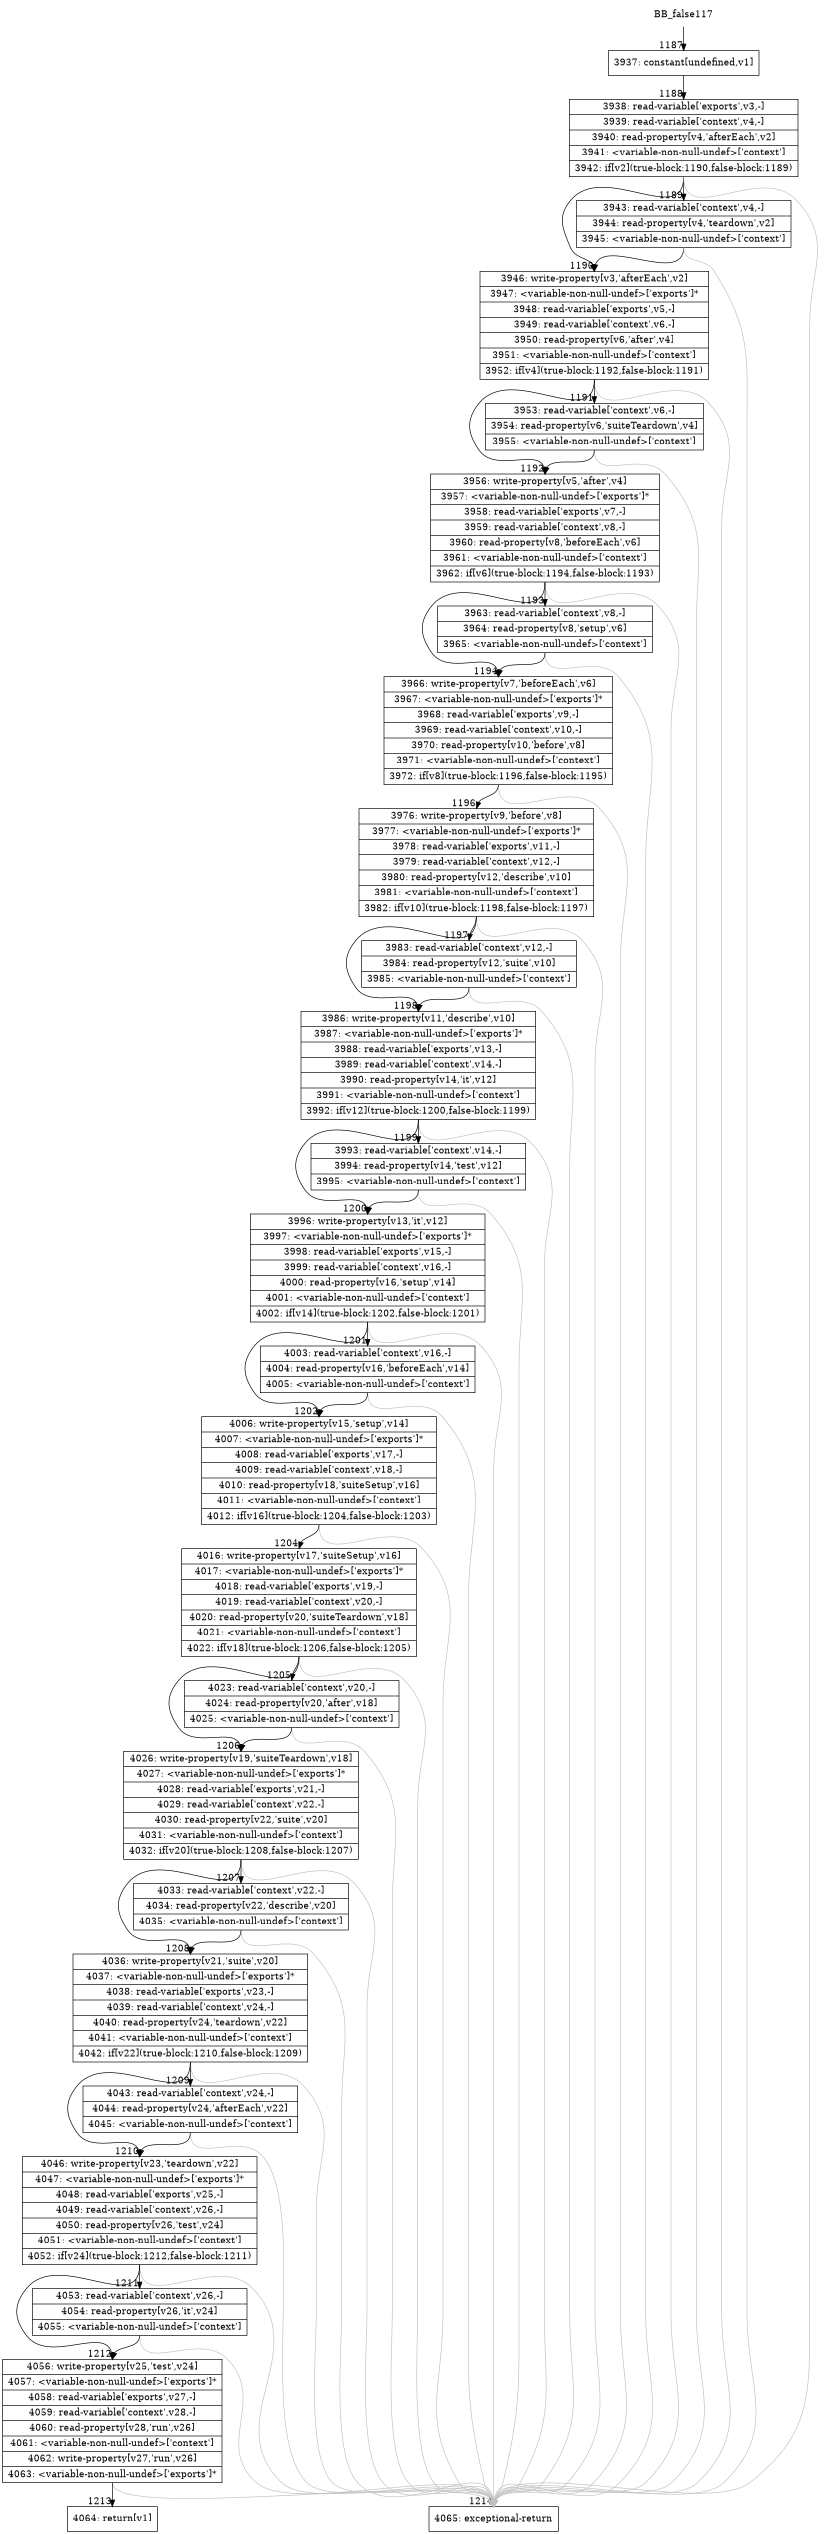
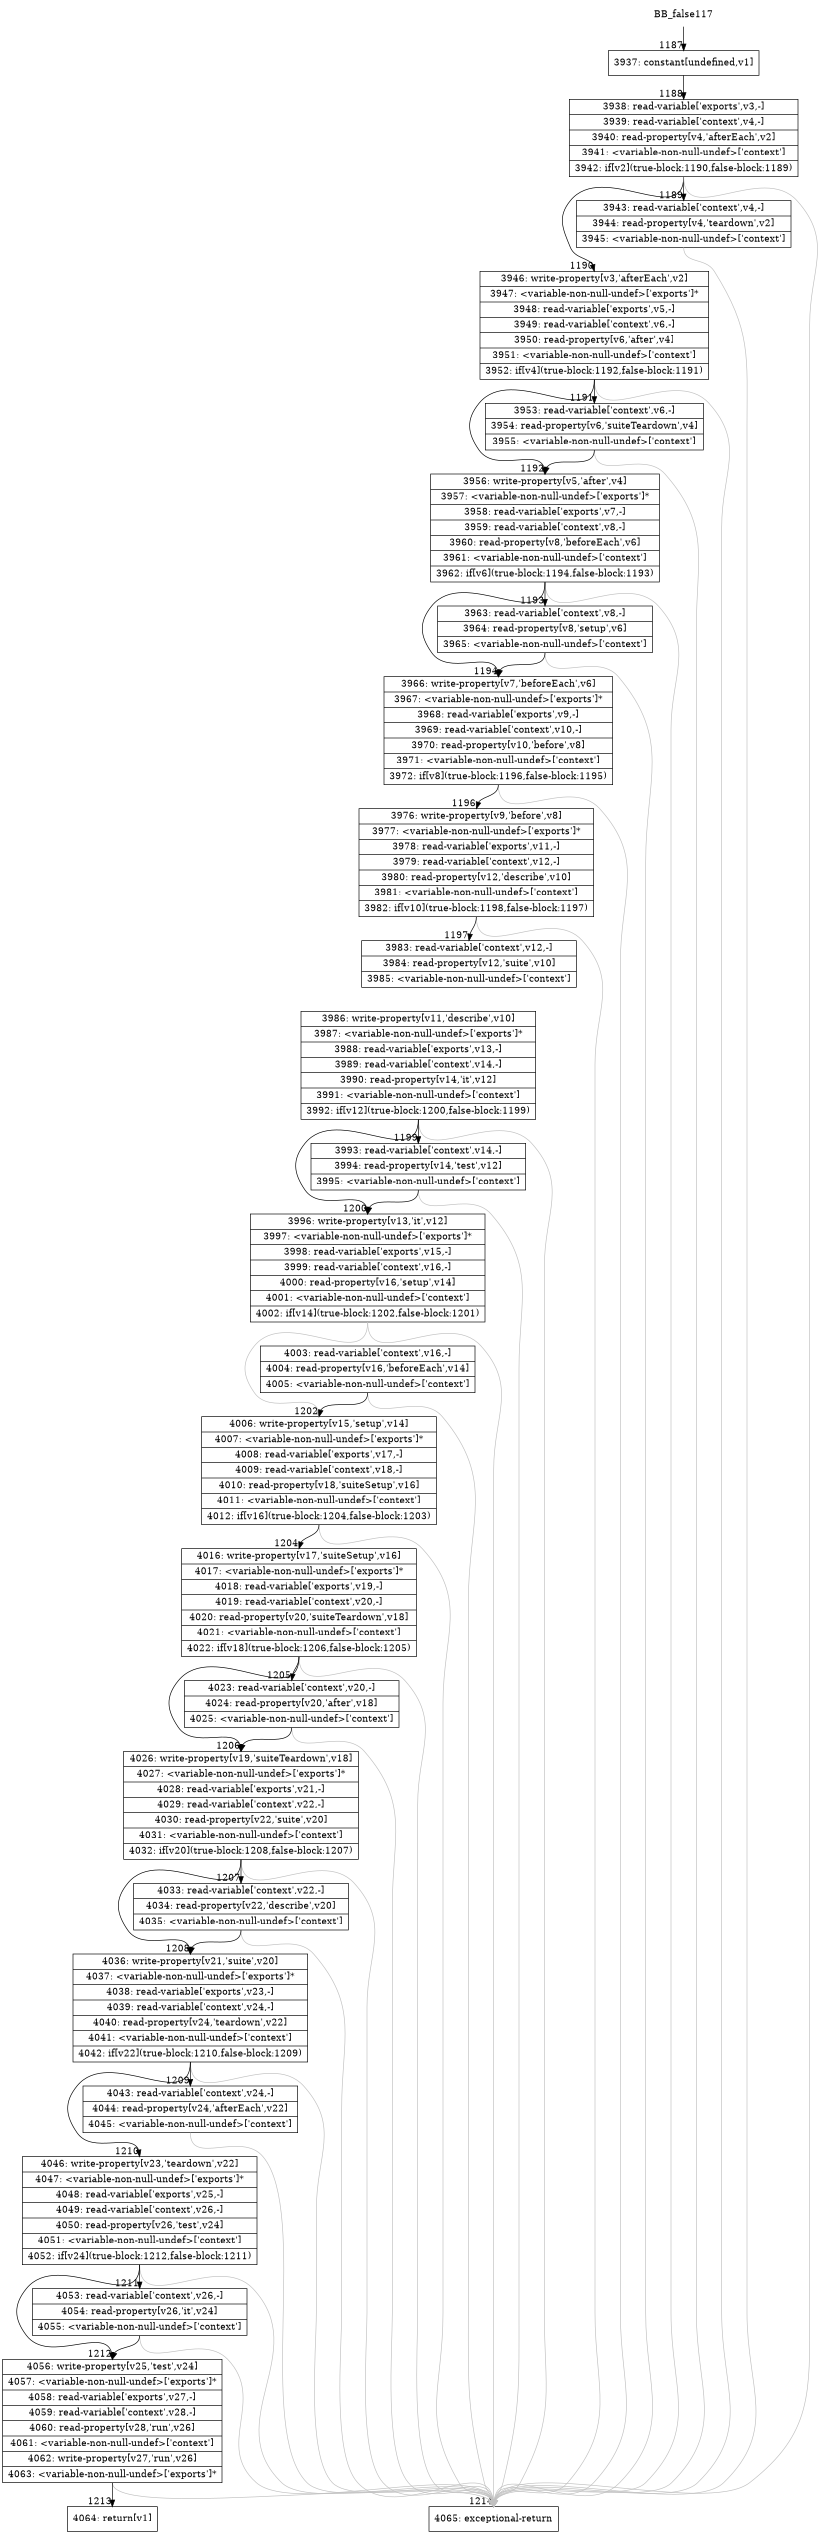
edge "3943: read-variable['context',v4,-]" -> "3946: write-property[v3,'afterEach',v2]": removed
edge "3976: write-property[v9,'before',v8]" -> "3986: write-property[v11,'describe',v10]": removed
edge "3983: read-variable['context',v12,-]" -> "3986: write-property[v11,'describe',v10]": removed
edge "3996: write-property[v13,'it',v12]" -> "4003: read-variable['context',v16,-]": removed
edge "3996: write-property[v13,'it',v12]" -> "4006: write-property[v15,'setup',v14]": color black -> gray
edge "3983: read-variable['context',v12,-]" -> "4065: exceptional-return": removed
edge "4043: read-variable['context',v24,-]" -> "4046: write-property[v23,'teardown',v22]": removed
